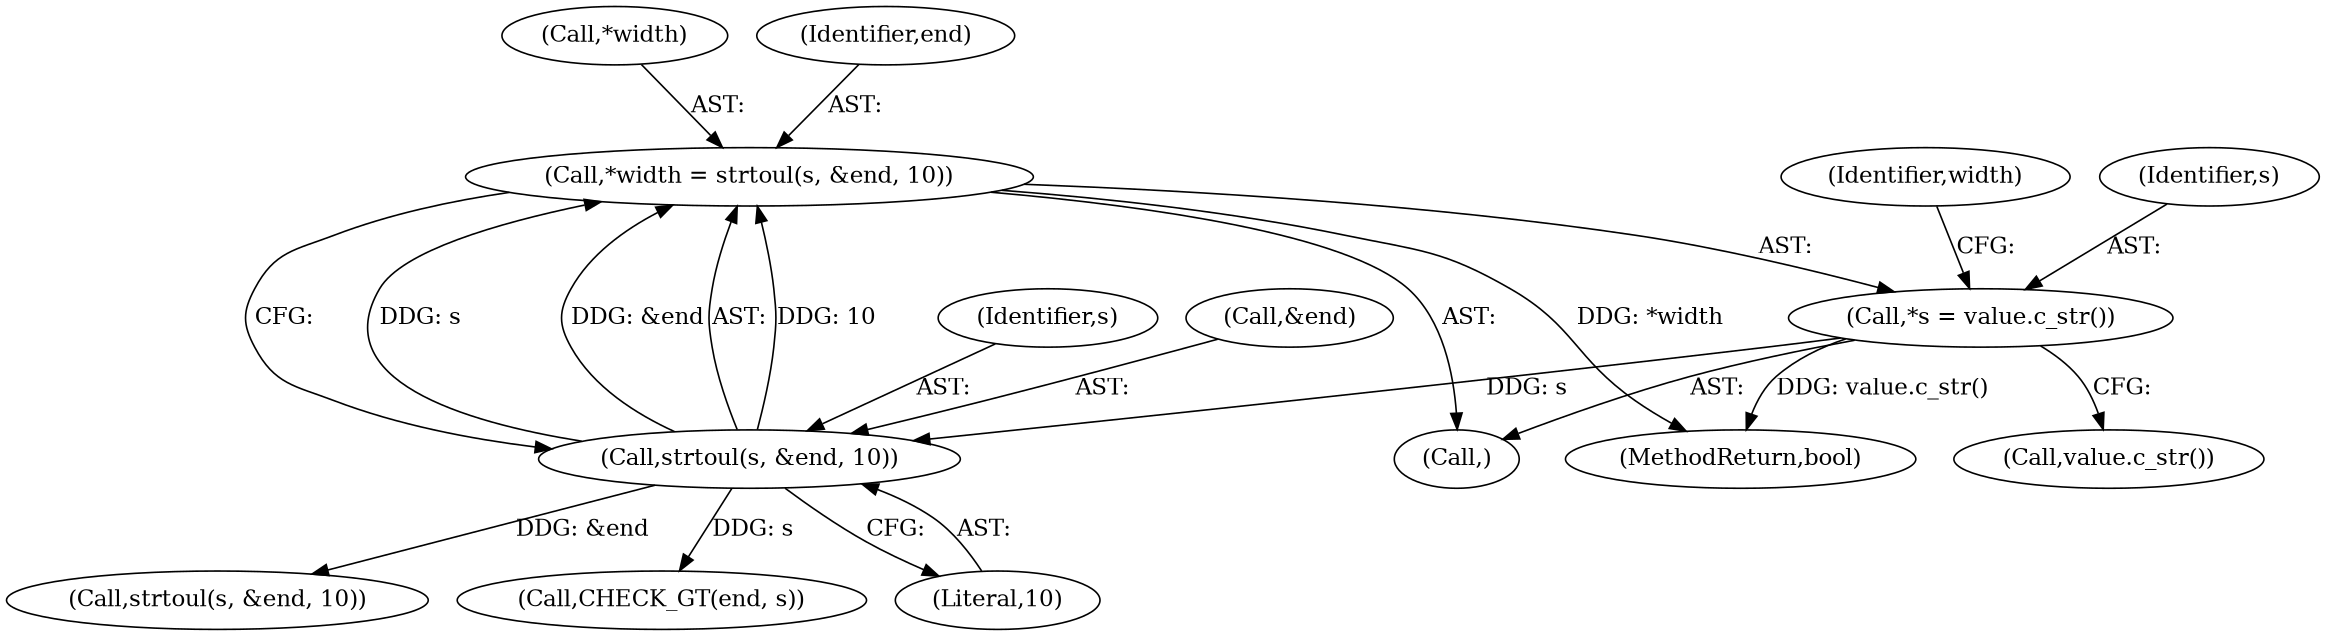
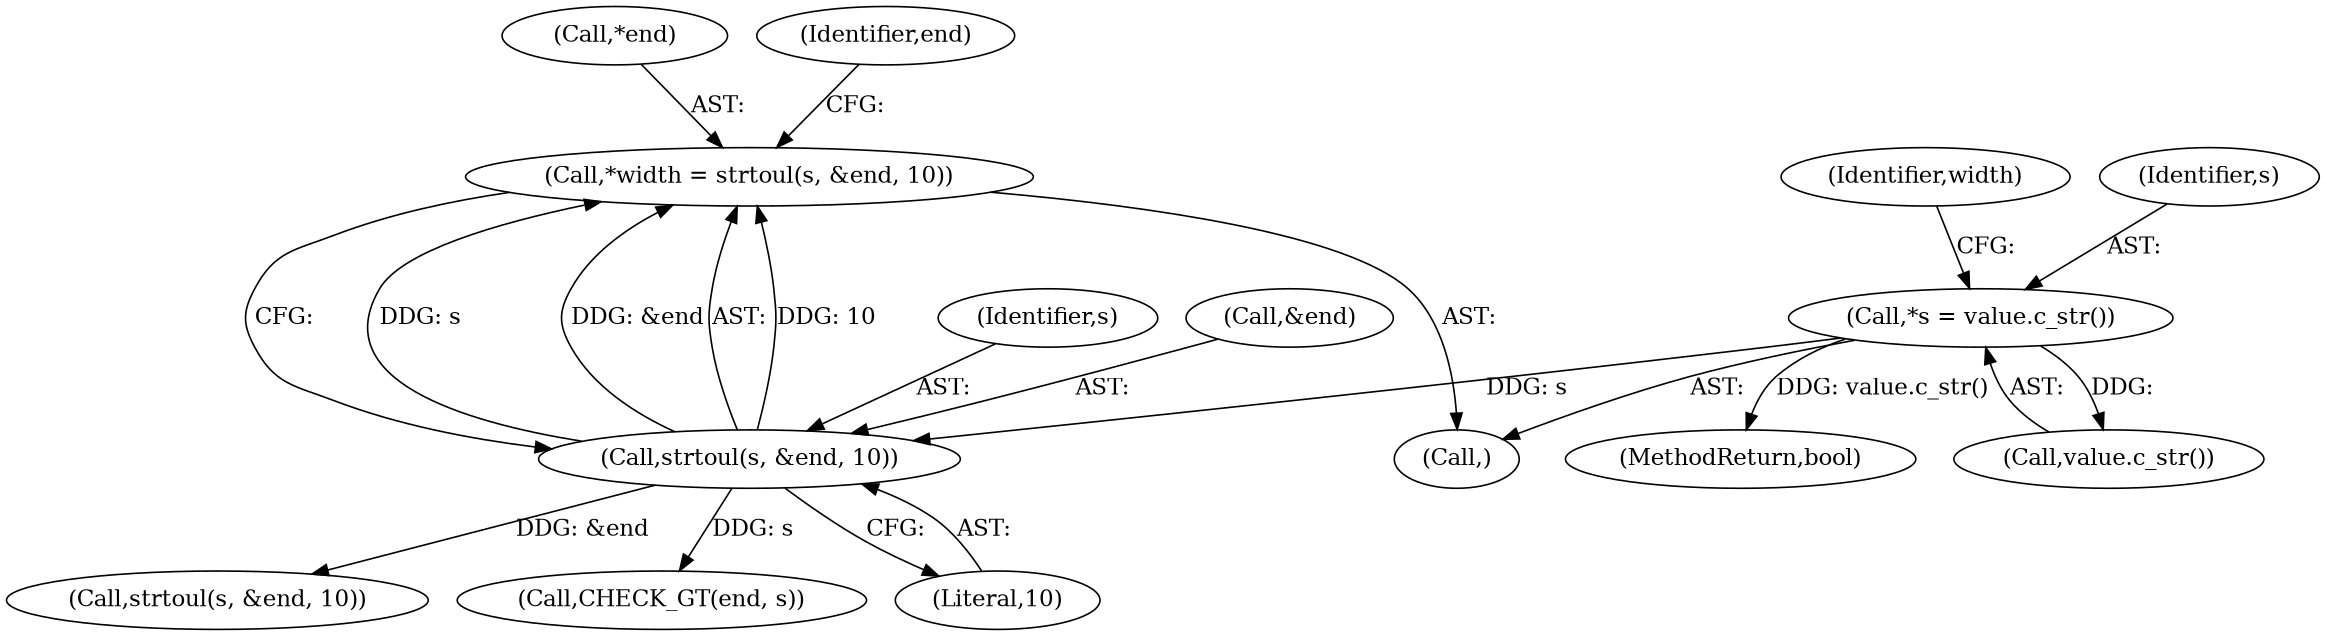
node "(Call,*width)": label "(Call,*width)" -> "(Call,*end)"
edge "(Identifier,end)" -> "(Call,*width = strtoul(s, &end, 10))": label "AST: " -> "CFG: "
edge "(Call,*width = strtoul(s, &end, 10))" -> "(Call,*s = value.c_str())": now "(Call,value.c_str())" -> "(Call,*s = value.c_str())"
edge "(Call,*width = strtoul(s, &end, 10))" -> "(MethodReturn,bool)": removed, label "DDG: *width"
edge "(Call,*s = value.c_str())" -> "(Call,value.c_str())": label "CFG: " -> "DDG: "
